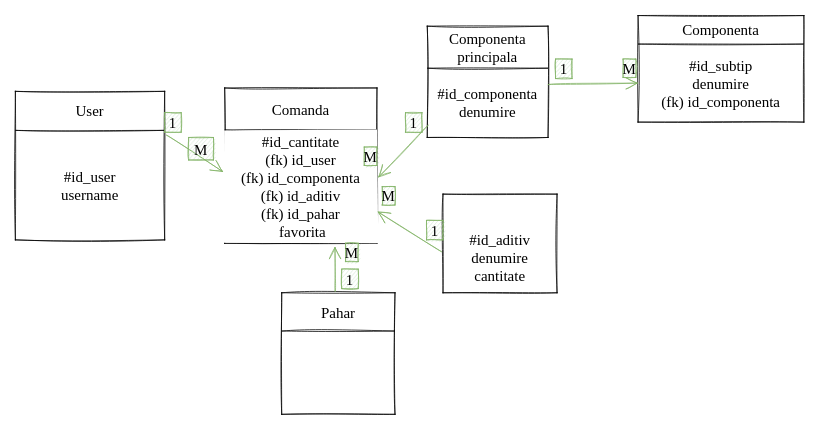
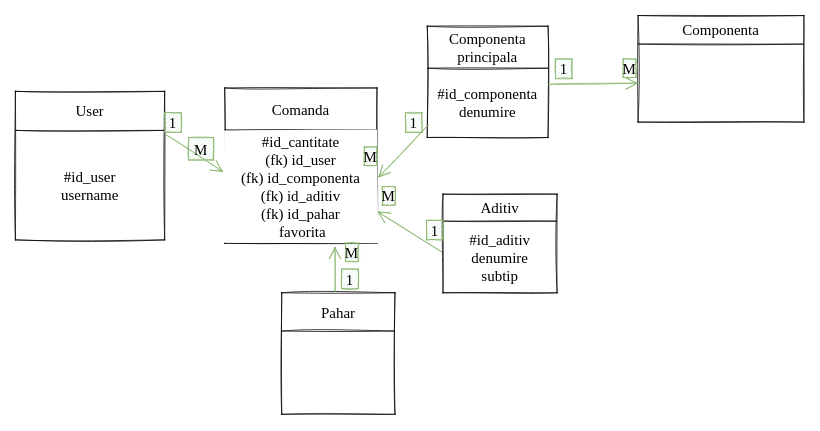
node "#id_subtip denumire (fk) id_componenta": removed
node "Aditiv": added
node "#id_aditiv denumire cantitate": label "#id_aditiv denumire cantitate" -> "#id_aditiv denumire subtip"
